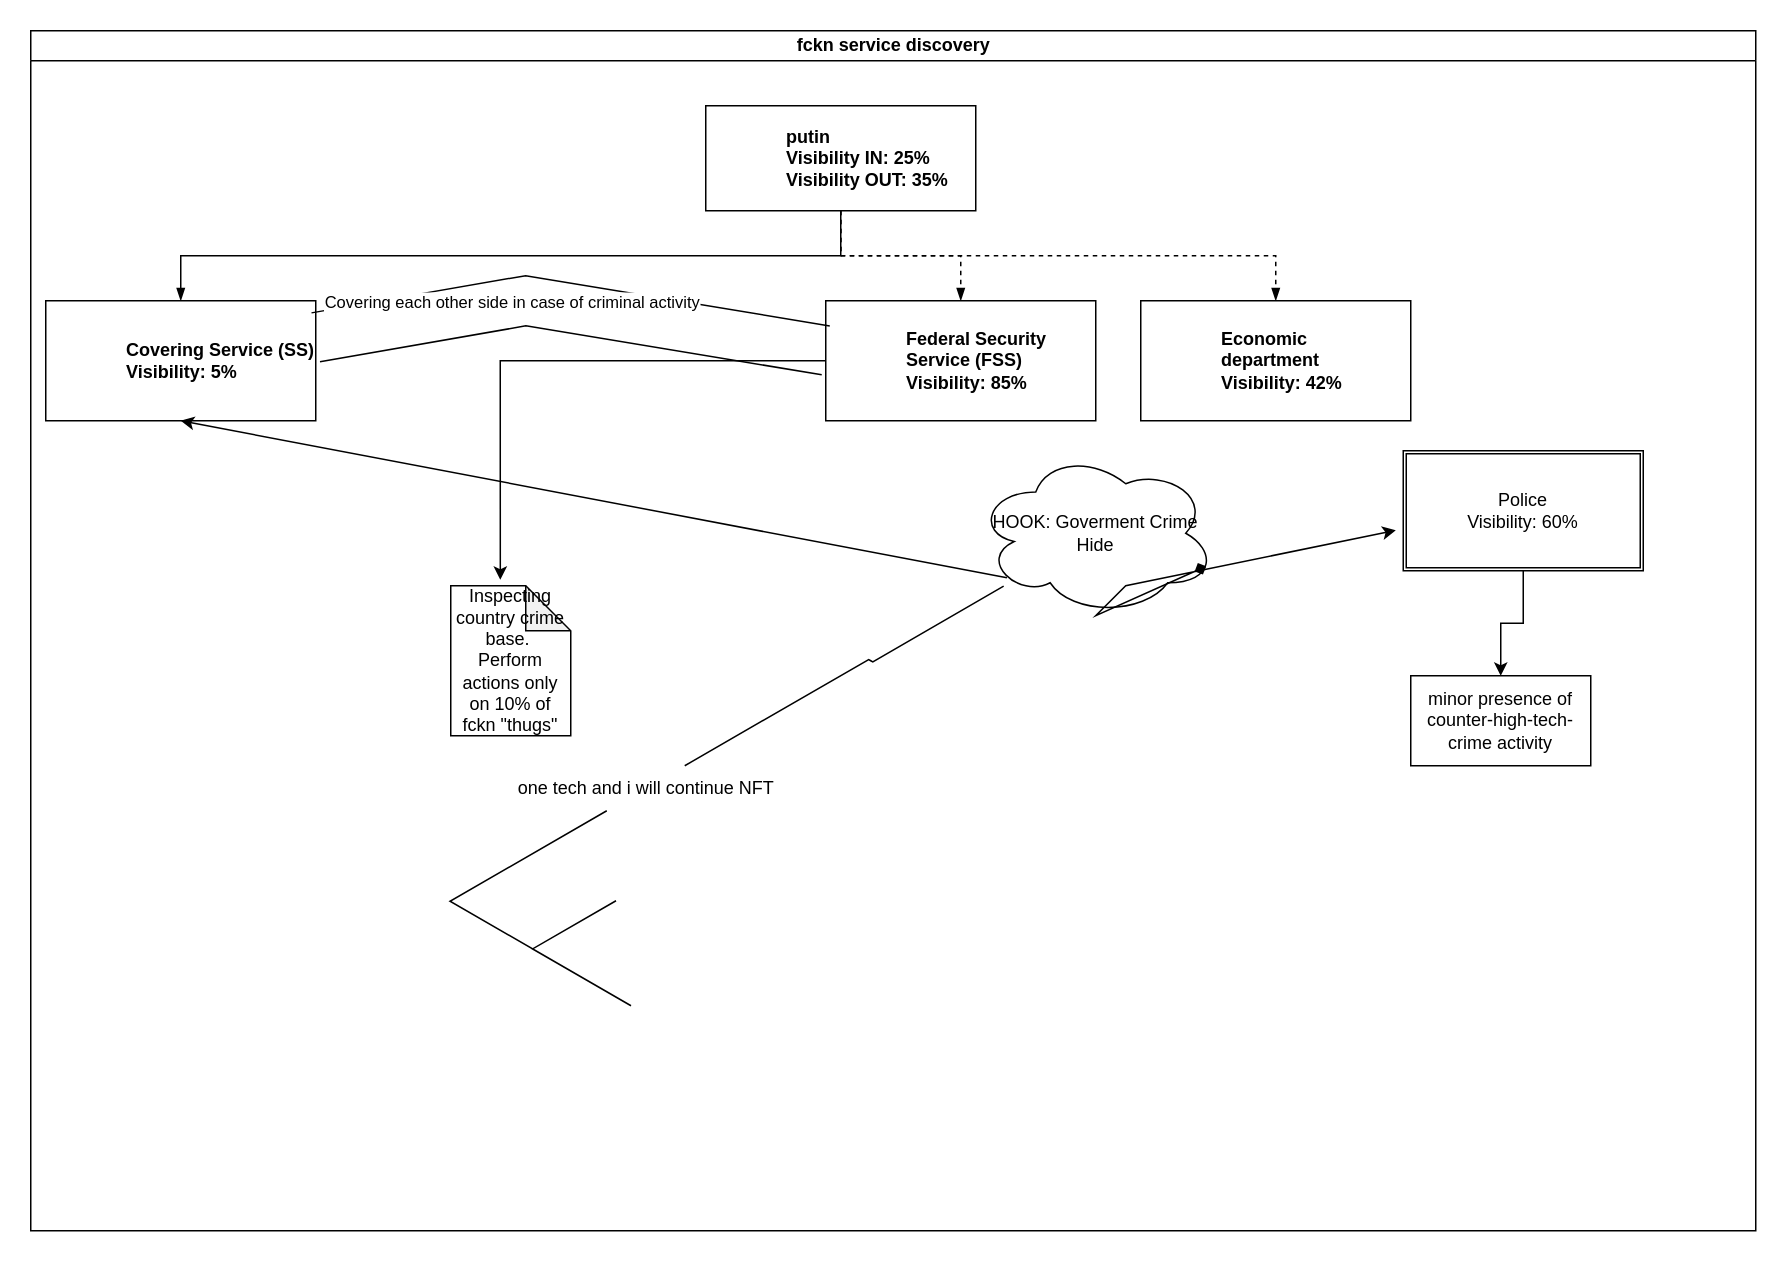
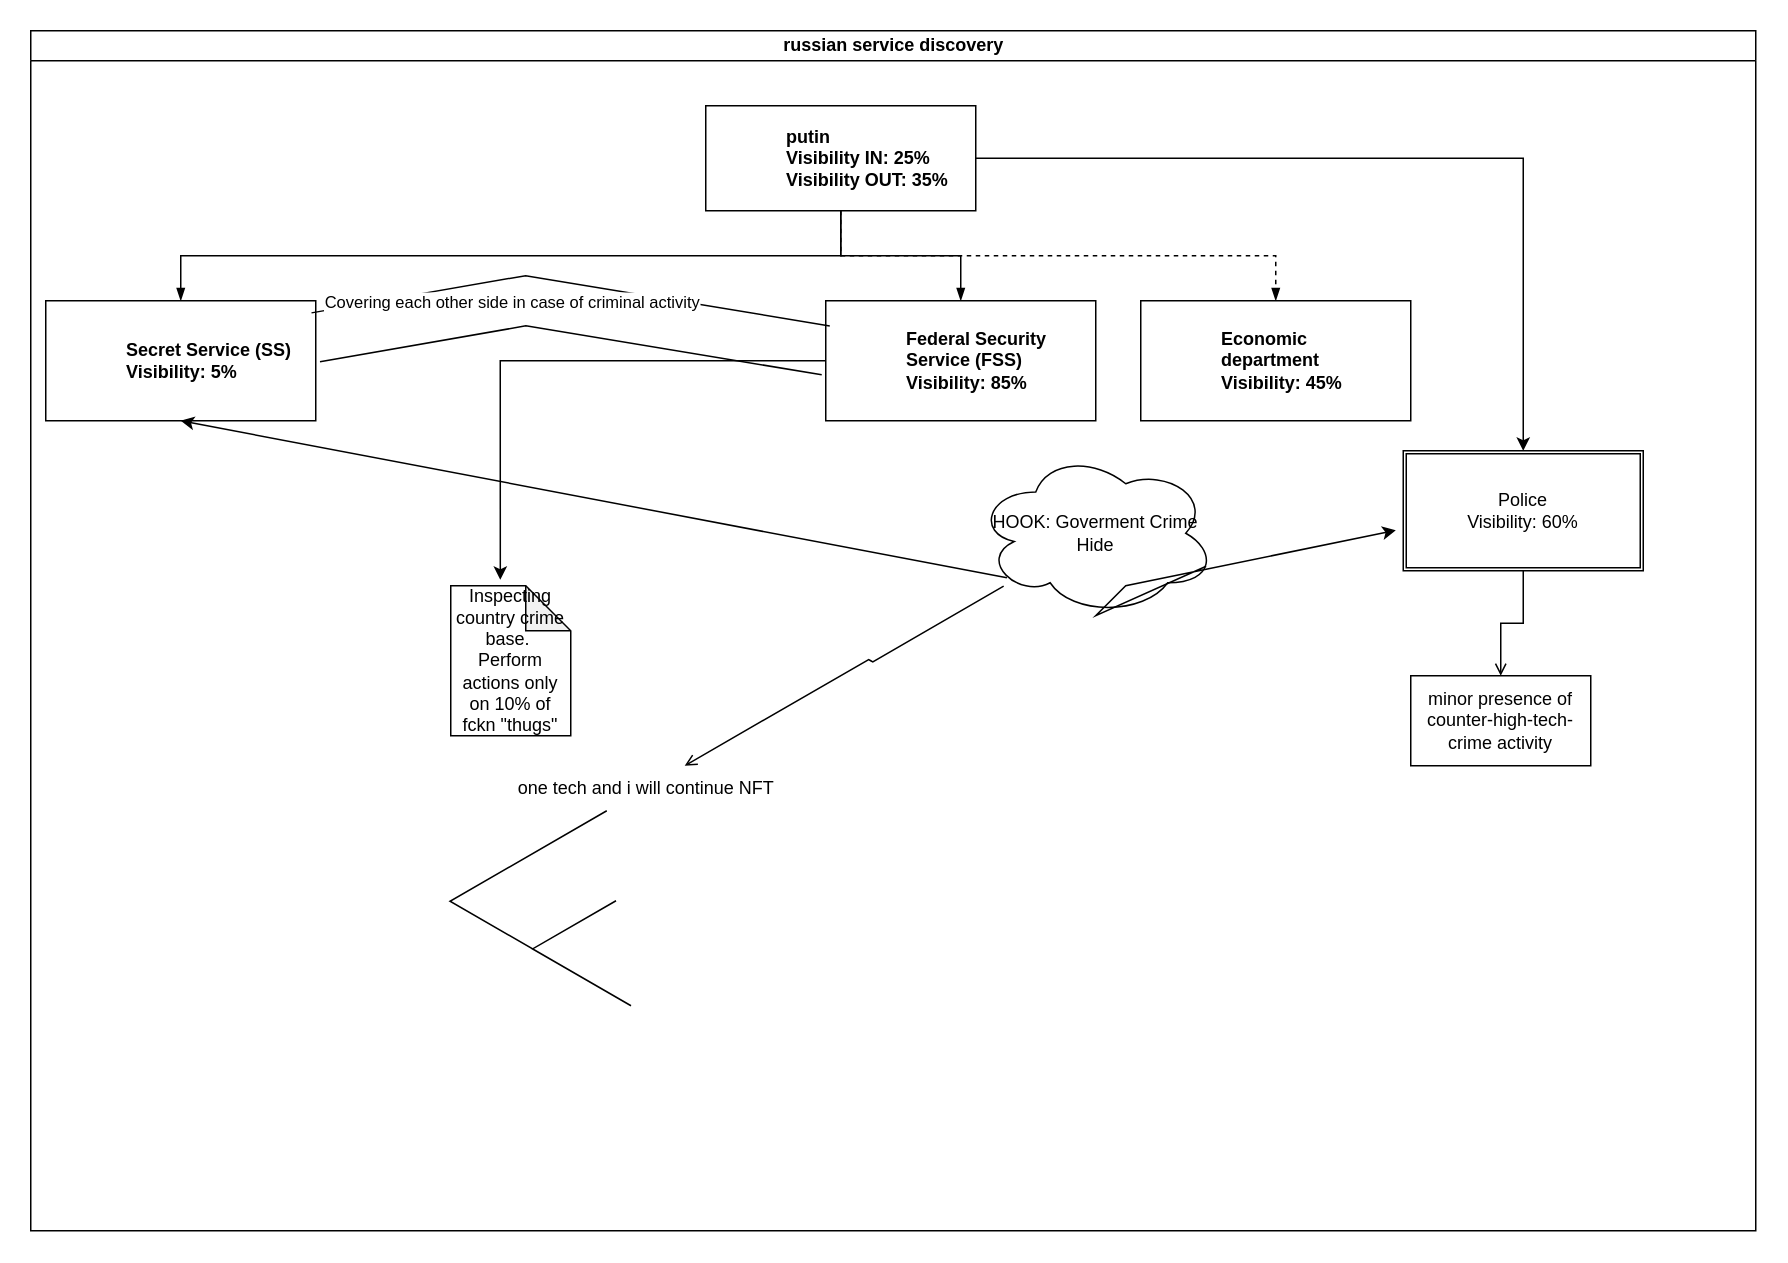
node "fckn service discovery": label "fckn service discovery" -> "russian service discovery"
edge "putin Visibility IN: 25% Visibility OUT: 35%" -> "Police Visibility: 60%": added
edge "putin Visibility IN: 25% Visibility OUT: 35%" -> "Federal Security Service (FSS) Visibility: 85%": style dashed -> solid
node "Covering Service (SS) Visibility: 5%": label "Covering Service (SS) Visibility: 5%" -> "Secret Service (SS) Visibility: 5%"
node "Economic department Visibility: 42%": label "Economic department Visibility: 42%" -> "Economic department Visibility: 45%"
edge "Police Visibility: 60%" -- "HOOK: Goverment Crime Hide": arrowhead diamond -> none
edge "Police Visibility: 60%" -> "minor presence of counter-high-tech-crime activity": arrowhead classic -> open
edge "HOOK: Goverment Crime Hide" -- "one tech and i will continue NFT": arrowhead none -> open
